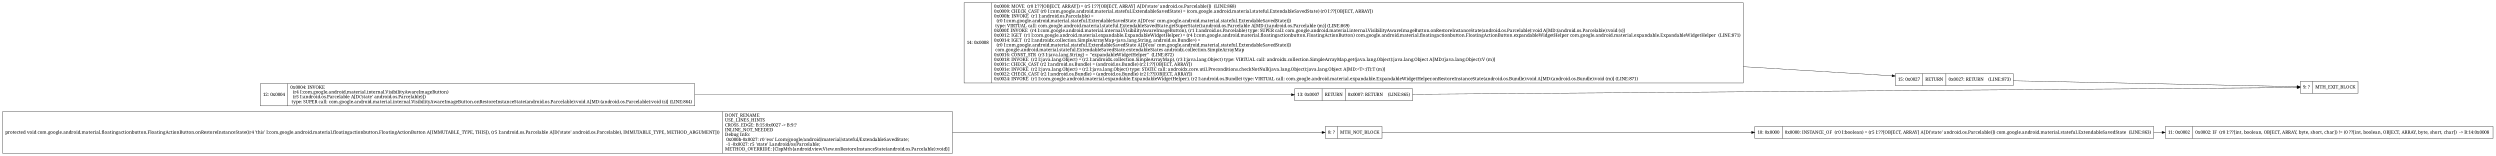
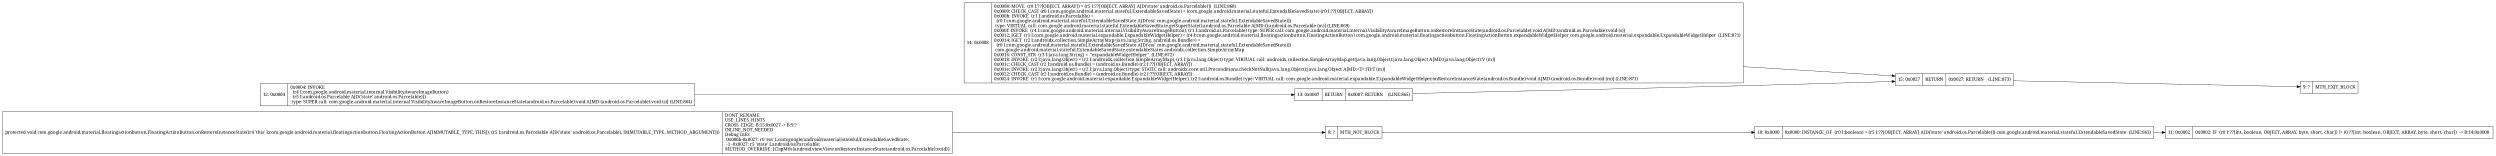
edge "13: 0x0007" -> "9: ?": now "13: 0x0007" -> "15: 0x0027"
